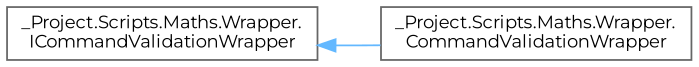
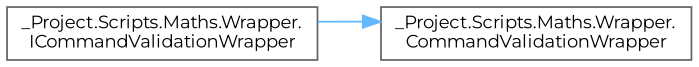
edge "_Project.Scripts.Maths.Wrapper. CommandValidationWrapper" -> "_Project.Scripts.Maths.Wrapper. ICommandValidationWrapper": reversed
